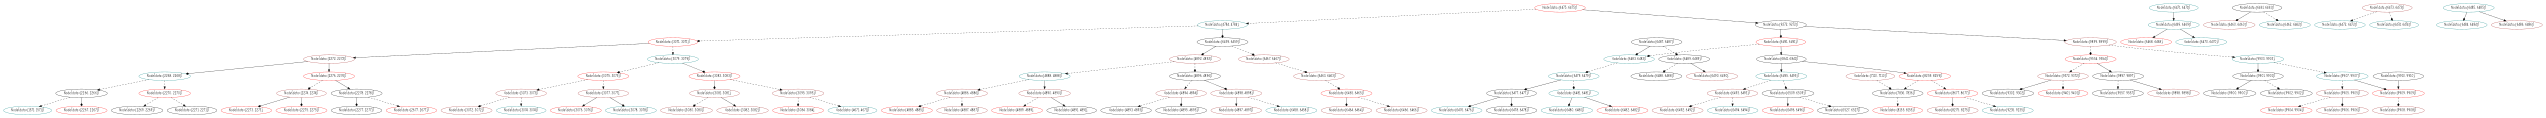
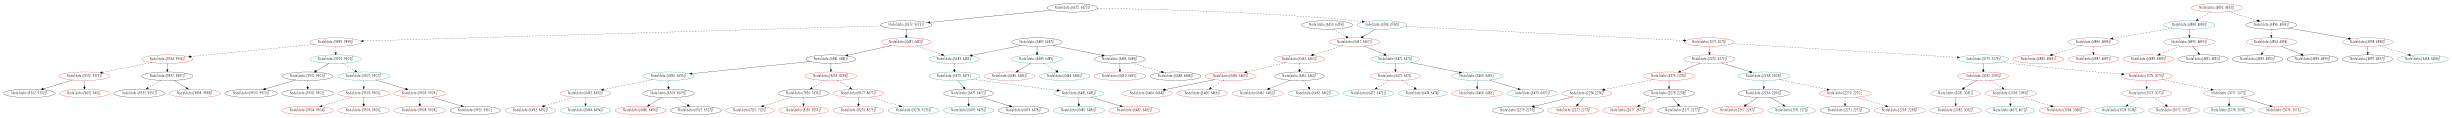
node "Node{data=[6475, 6475]}": color red -> black
edge "Node{data=[6485, 6485]}" -> "Node{data=[6484, 6484]}": style solid -> dashed
edge "Node{data=[4784, 4784]}" -> "Node{data=[6459, 6459]}": now "Node{data=[4784, 4784]}" -> "Node{data=[6467, 6467]}"
edge "Node{data=[9272, 9272]}" -> "Node{data=[9899, 9899]}": style solid -> dashed
edge "Node{data=[6487, 6487]}" -> "Node{data=[6485, 6485]}": added
edge "Node{data=[6459, 6459]}" -> "Node{data=[4892, 4892]}": removed
edge "Node{data=[6467, 6467]}" -> "Node{data=[6471, 6471]}": added
edge "Node{data=[6487, 6487]}" -> "Node{data=[6489, 6489]}": style dashed -> solid
edge "Node{data=[6463, 6463]}" -> "Node{data=[6461, 6461]}": added
edge "Node{data=[6471, 6471]}" -> "Node{data=[6473, 6473]}": added
edge "Node{data=[9372, 9372]}" -> "Node{data=[9401, 9401]}": style dashed -> solid
edge "Node{data=[7110, 7110]}" -> "Node{data=[7836, 7836]}": reversed
edge "Node{data=[9910, 9910]}" -> "Node{data=[9909, 9909]}": reversed
edge "Node{data=[2266, 2266]}" -> "Node{data=[1571, 1571]}": style dashed -> solid
node "Node{data=[2269, 2269]}": color black -> brown
node "Node{data=[2275, 2275]}": color red -> black
node "Node{data=[3080, 3080]}": removed
node "Node{data=[4897, 4897]}": color brown -> black
